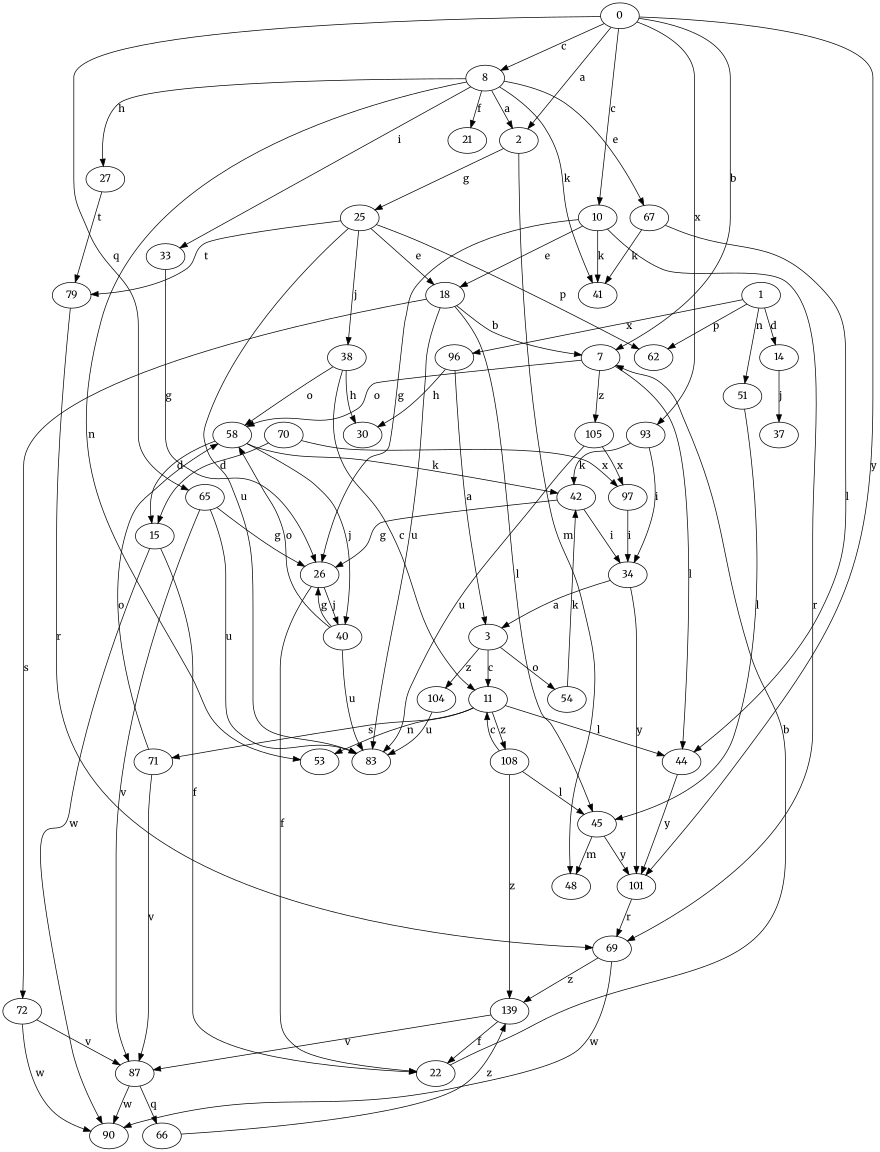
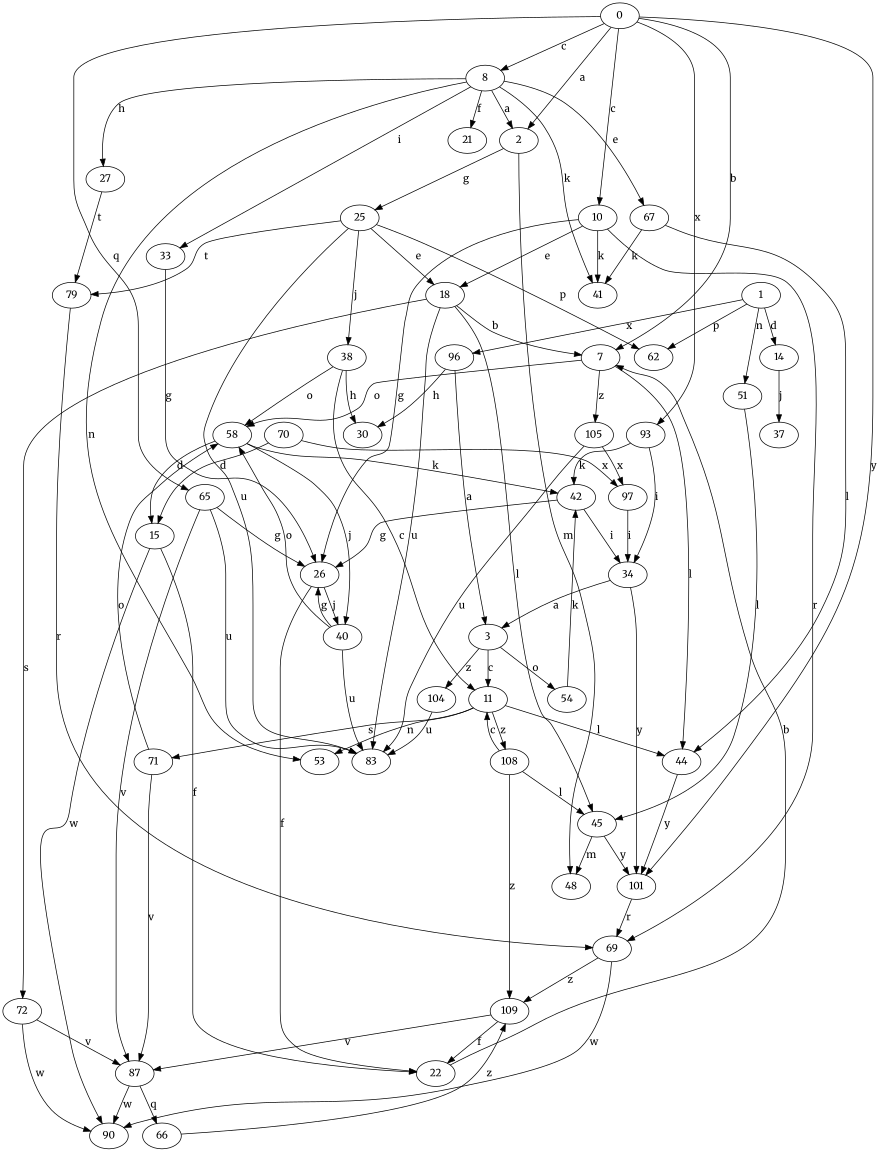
node "139": label "139" -> "109"
